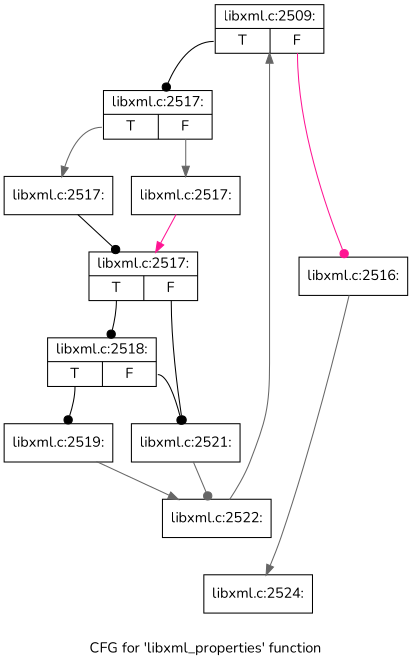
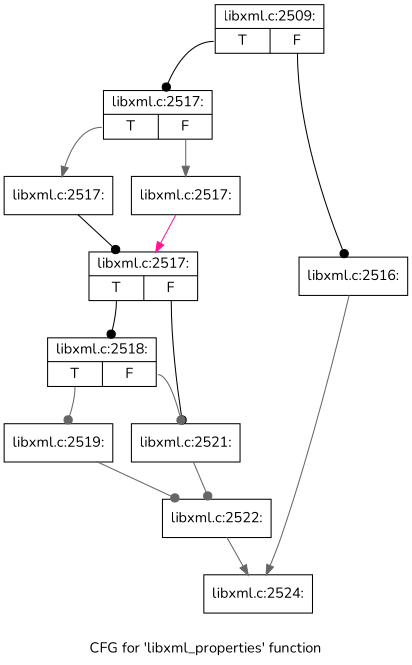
edge "libxml.c:2509:" -> "libxml.c:2516:": color deeppink -> black
edge "libxml.c:2522:" -> "libxml.c:2509:": now "libxml.c:2522:" -> "libxml.c:2524:"
edge "libxml.c:2518:" -> "libxml.c:2521:": color black -> gray40
edge "libxml.c:2518:" -> "libxml.c:2519:": color black -> gray40
edge "libxml.c:2519:" -> "libxml.c:2522:": arrowhead normal -> dot
